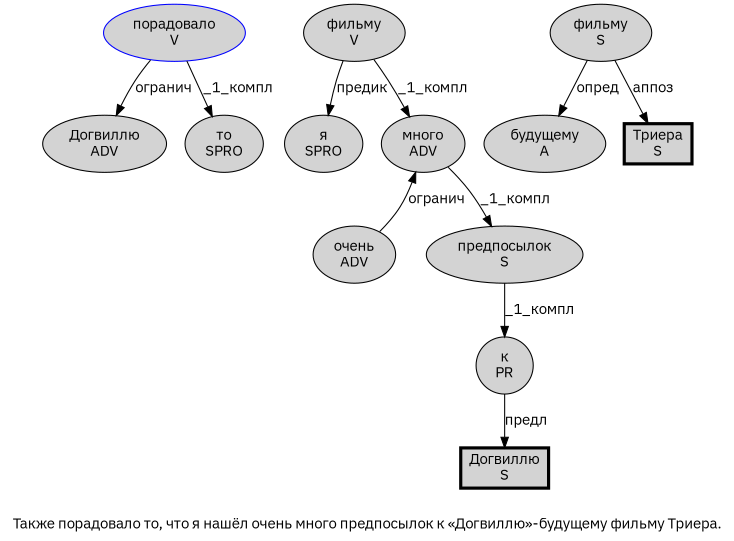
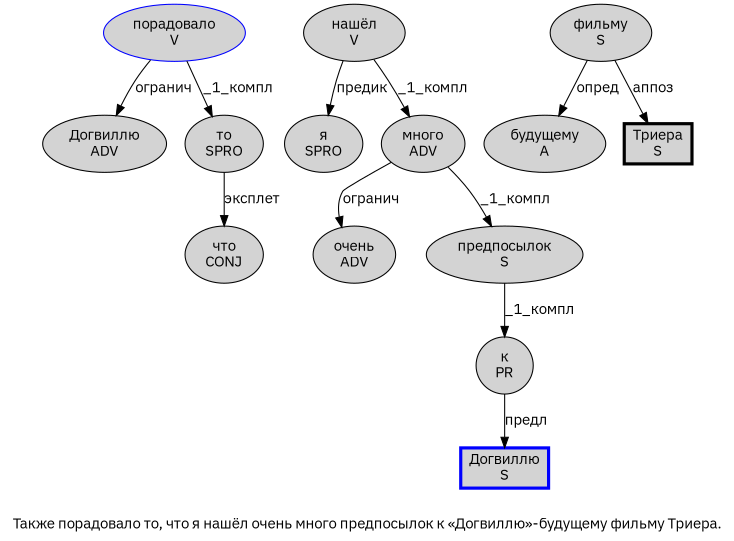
node "фильму V": label "фильму V" -> "нашёл V"
edge "очень ADV" -> "много ADV": reversed
node "что CONJ": added
node "Догвиллю S": color black -> blue
